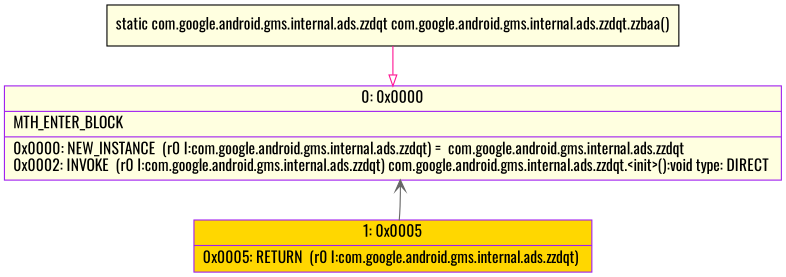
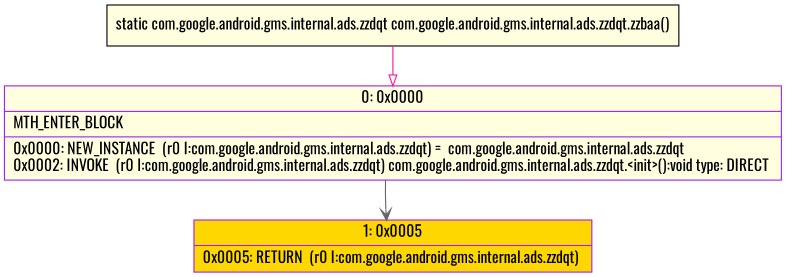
edge "1: 0x0005" -> "0: 0x0000": reversed
